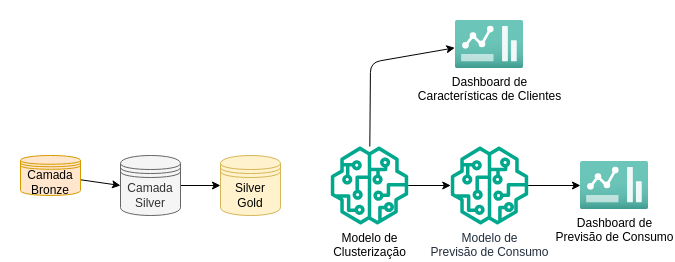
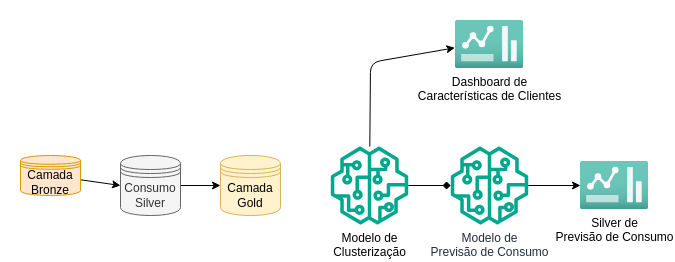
edge "Modelo de Clusterização" -> "Modelo de Previsão de Consumo": arrowhead classic -> diamond
node "Camada Silver": label "Camada Silver" -> "Consumo Silver"
node "Silver Gold": label "Silver Gold" -> "Camada Gold"
node "Dashboard de Previsão de Consumo": label "Dashboard de Previsão de Consumo" -> "Silver de Previsão de Consumo"
